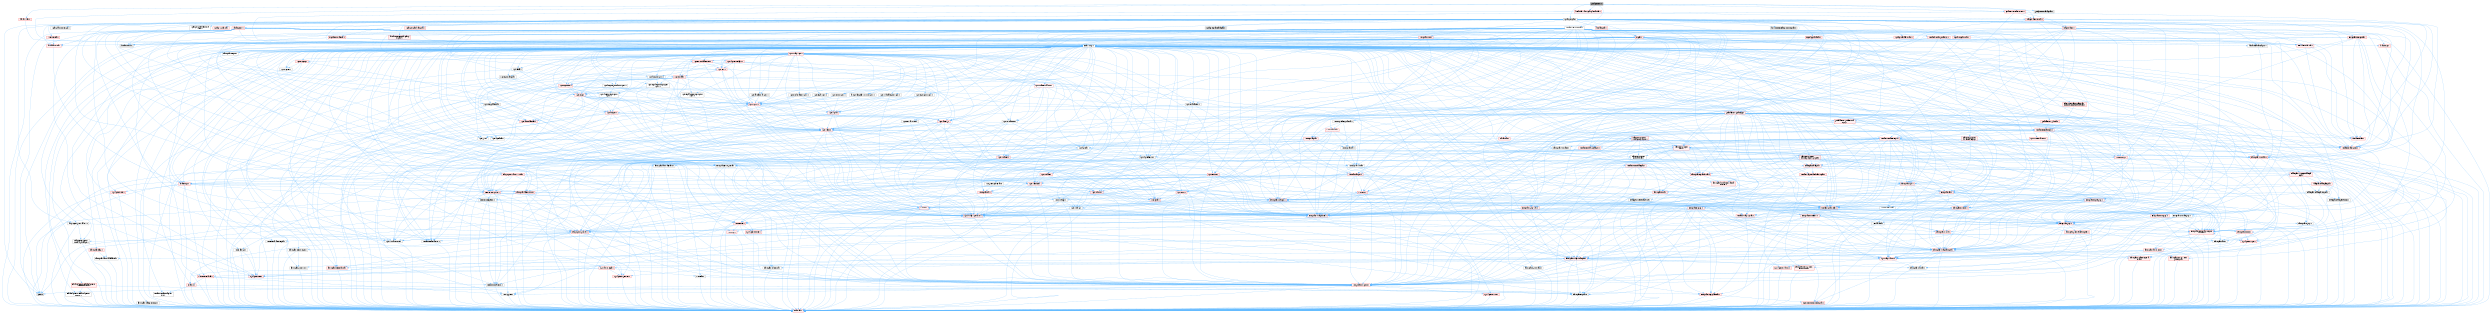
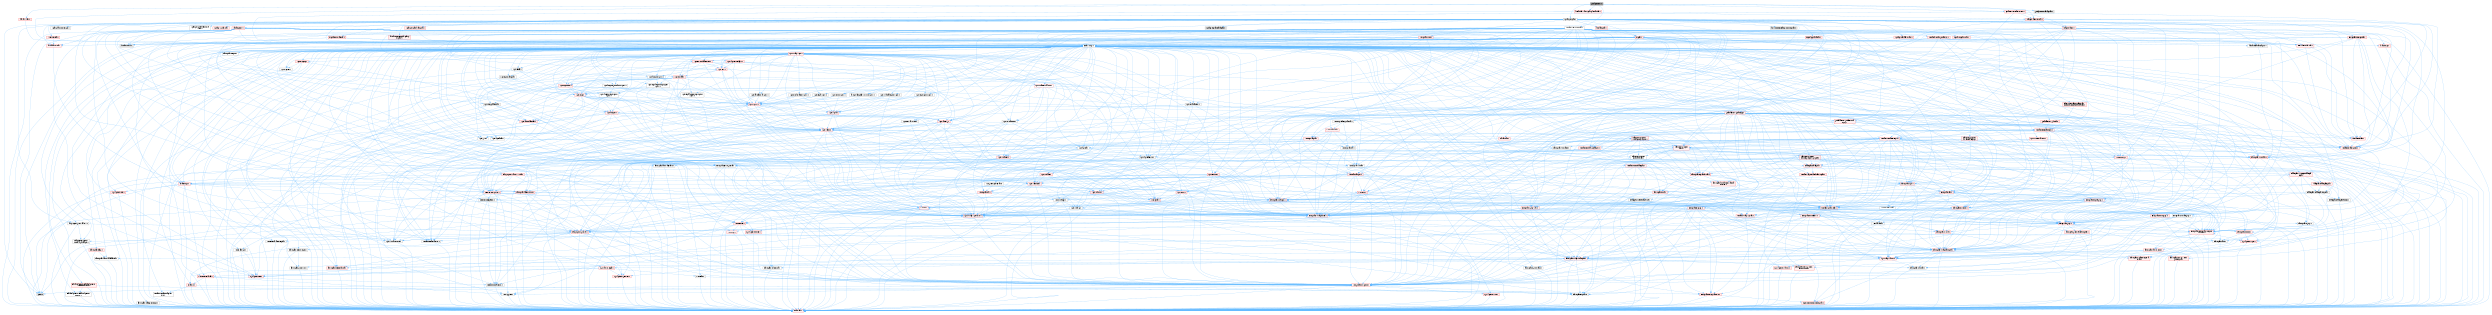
node "Containers/ScalarRegister.h": label "Containers/ScalarRegister.h" -> "Containers/ContainersFwd.h"
